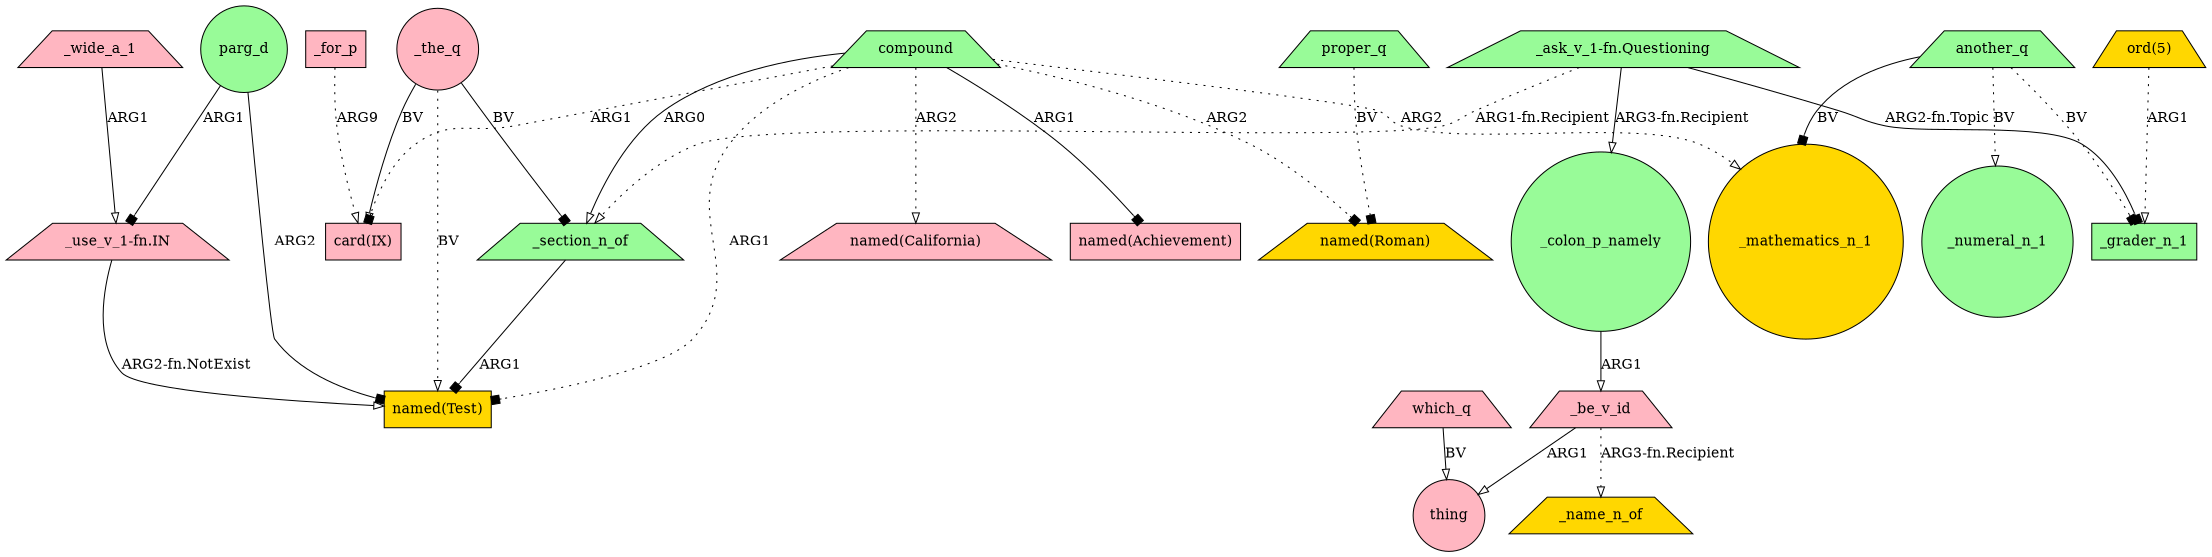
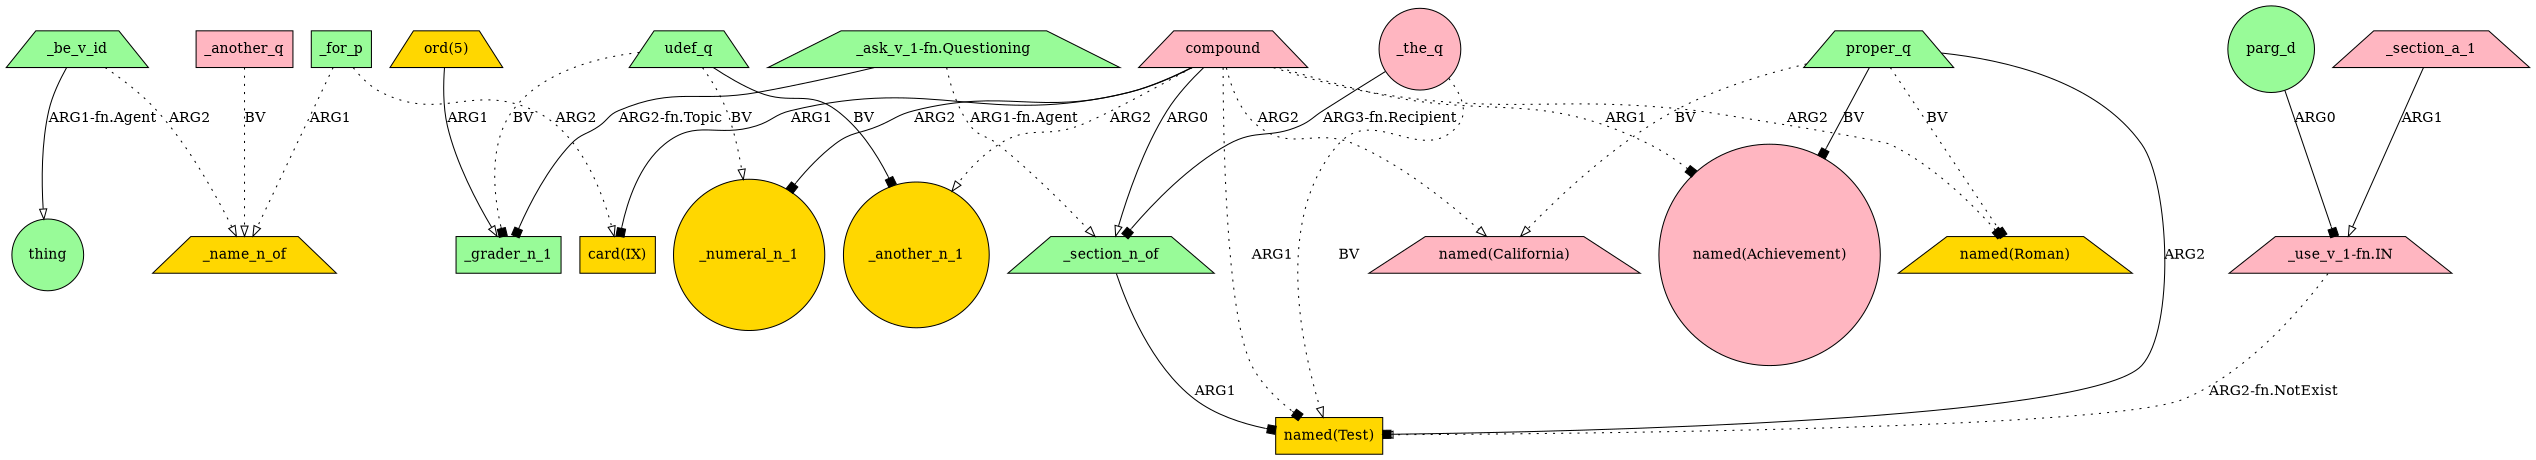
node "_wide_a_1": label "_wide_a_1" -> "_section_a_1"
node "_another_q": added
node "_for_p": fillcolor lightpink -> palegreen
node "compound": fillcolor palegreen -> lightpink
node "another_q": label "another_q" -> "udef_q"
edge "compound" -> "_numeral_n_1": added, label "ARG2"
edge "proper_q" -> "named(Achievement)": added, label "BV"
edge "compound" -> "card(IX)": style dotted -> solid
edge "parg_d" -> "_use_v_1-fn.IN": label "ARG1" -> "ARG0"
edge "_for_p" -> "card(IX)": label "ARG9" -> "ARG2"
edge "_the_q" -> "_section_n_of": label "BV" -> "ARG3-fn.Recipient"
edge "_ask_v_1-fn.Questioning" -> "_section_n_of": label "ARG1-fn.Recipient" -> "ARG1-fn.Agent"
edge "proper_q" -> "named(California)": added, label "BV"
edge "ord(5)" -> "_grader_n_1": style dotted -> solid
edge "compound" -> "named(Achievement)": style solid -> dotted
edge "_for_p" -> "_name_n_of": added, label "ARG1"
edge "_the_q" -> "card(IX)": removed, label "BV"
node "card(IX)": fillcolor lightpink -> gold
node "named(Achievement)": shape box -> circle
node "_colon_p_namely": removed
node "_mathematics_n_1": label "_mathematics_n_1" -> "_another_n_1"
node "_numeral_n_1": fillcolor palegreen -> gold
edge "parg_d" -> "named(Test)": now "proper_q" -> "named(Test)"
edge "_use_v_1-fn.IN" -> "named(Test)": style solid -> dotted
node "which_q": removed
node "_be_v_id": fillcolor lightpink -> palegreen
edge "_be_v_id" -> "thing": label "ARG1" -> "ARG1-fn.Agent"
edge "_be_v_id" -> "_name_n_of": label "ARG3-fn.Recipient" -> "ARG2"
node "thing": fillcolor lightpink -> palegreen
